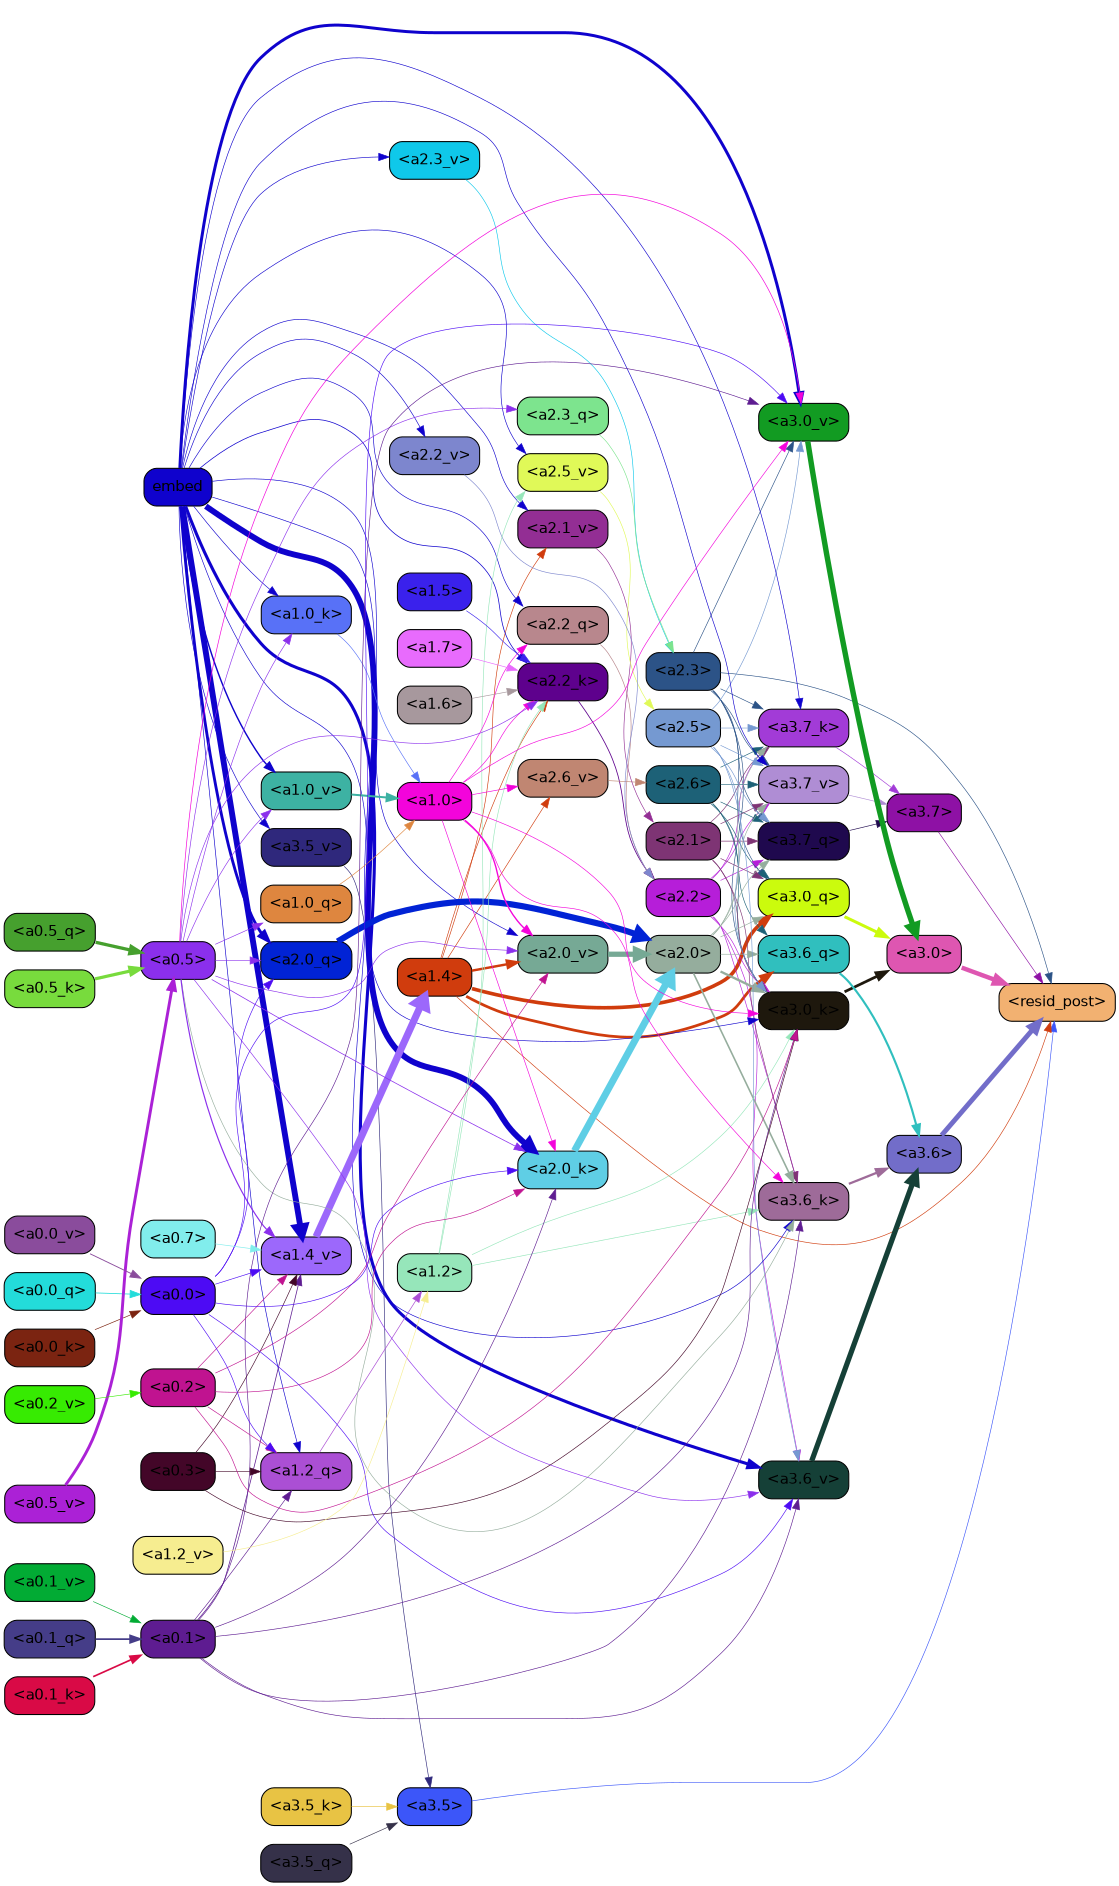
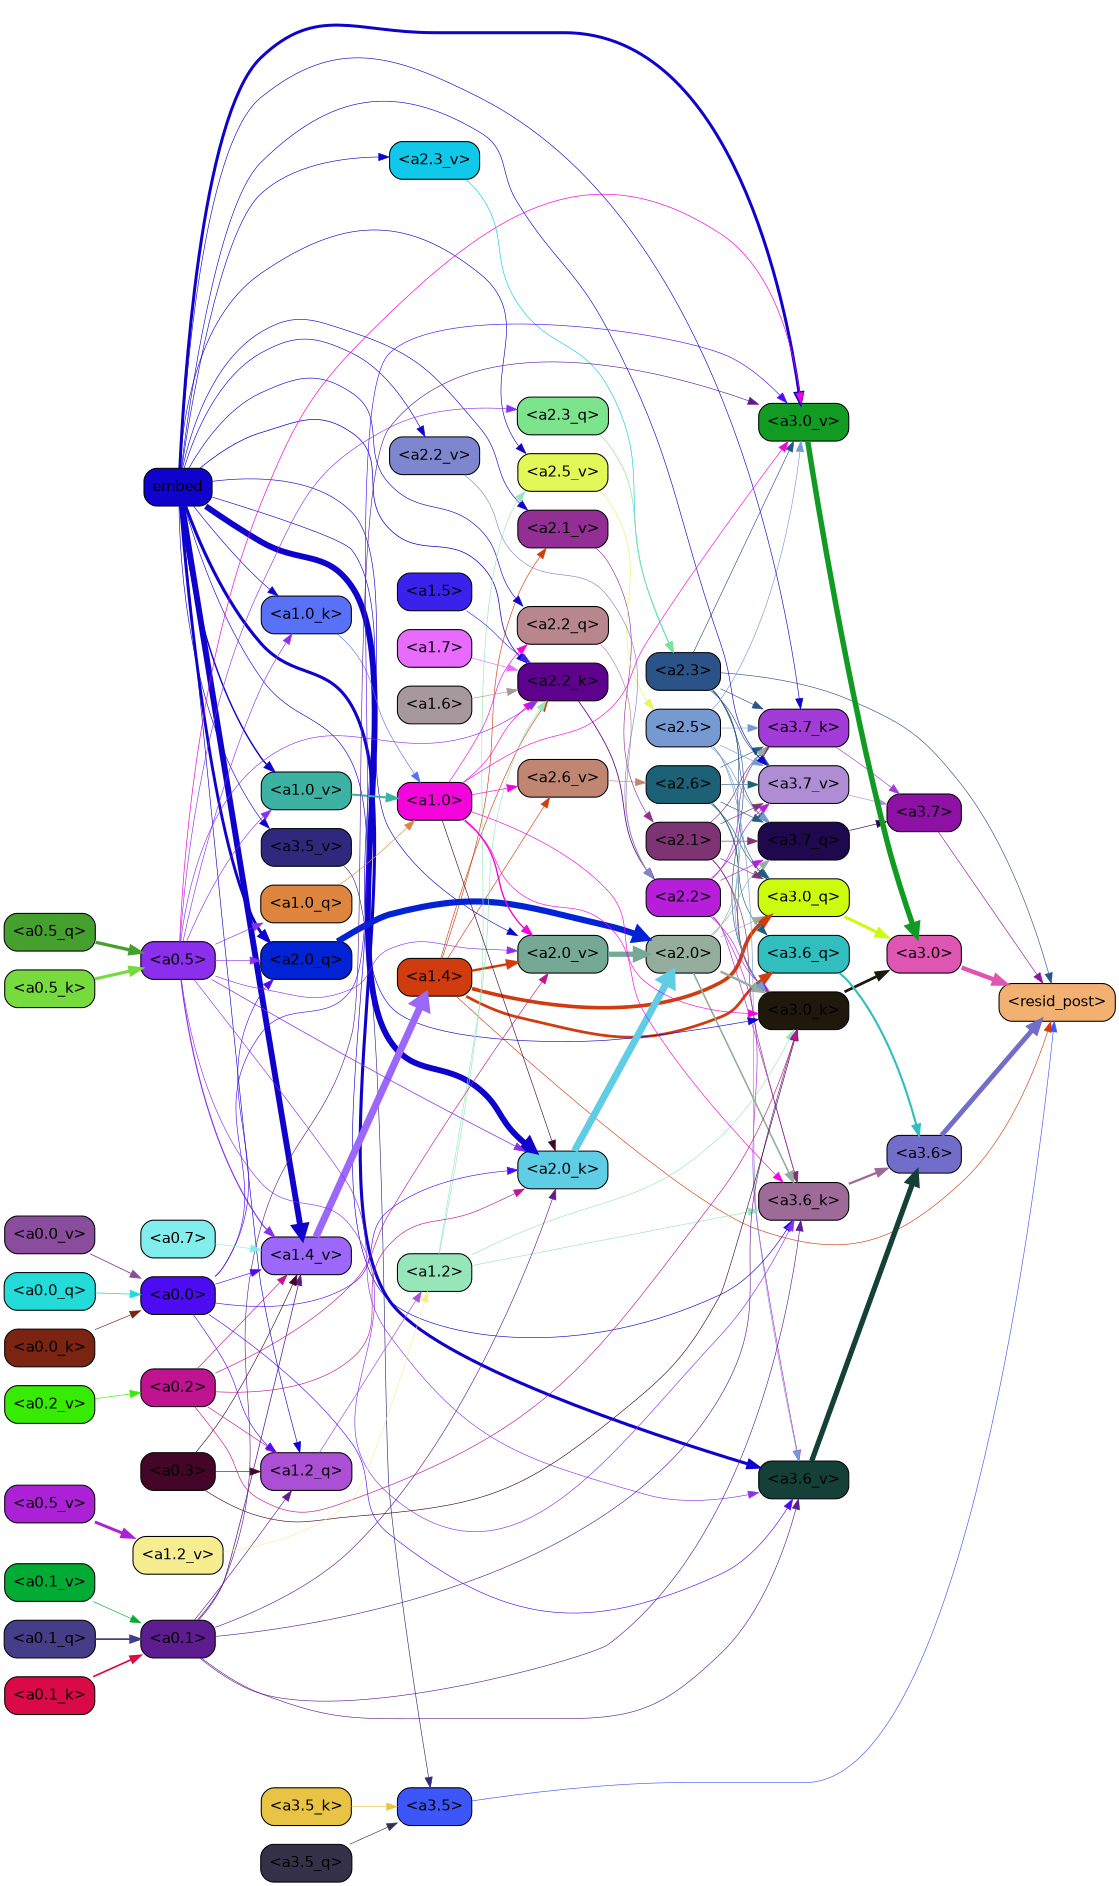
edge "<a2.0>" -> "<a3.7_v>": removed
edge "<a2.0>" -> "<a3.6_q>": removed
edge "<a1.0>" -> "<a2.0_k>": color #f304db -> #430628
edge "<a0.5_v>" -> "<a0.5>": now "<a0.5_v>" -> "<a1.2_v>"
edge "<a0.5>" -> "<a3.6_k>": color #95ad9d -> #8b2fec
